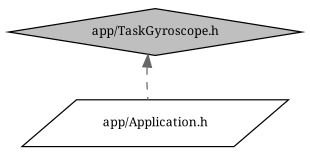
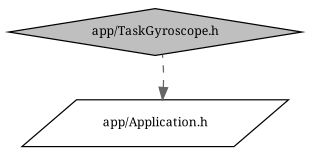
edge "app/Application.h" -> "app/TaskGyroscope.h": reversed
